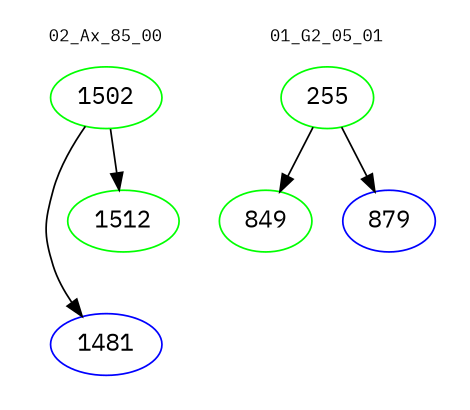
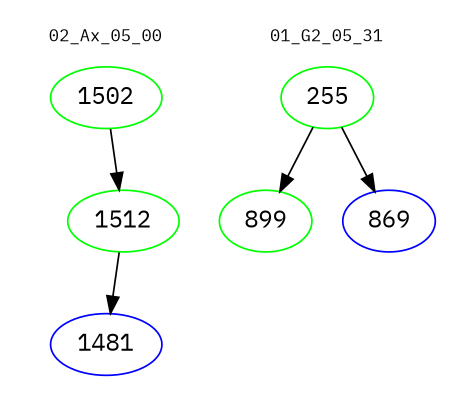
cluster "02_Ax_85_00": label "02_Ax_85_00" -> "02_Ax_05_00"
cluster "01_G2_05_01": label "01_G2_05_01" -> "01_G2_05_31"
edge "1502" -> "1481": now "1512" -> "1481"
node "849": label "849" -> "899"
node "879": label "879" -> "869"
